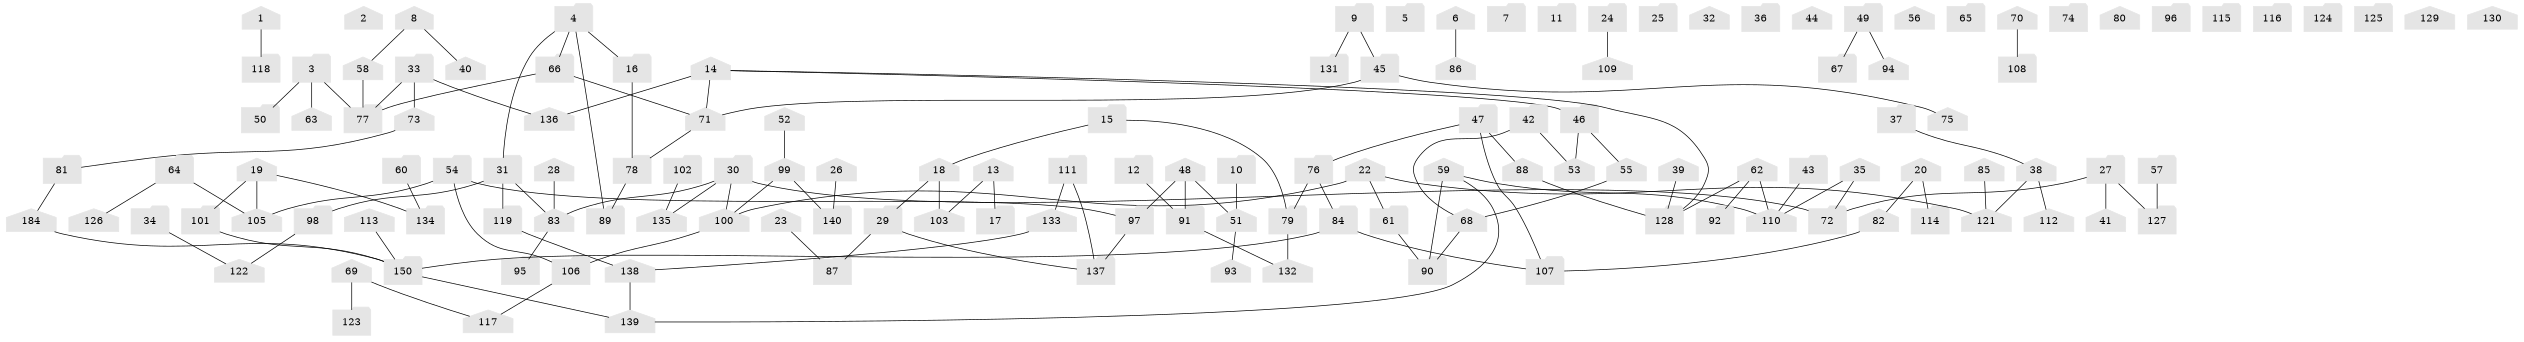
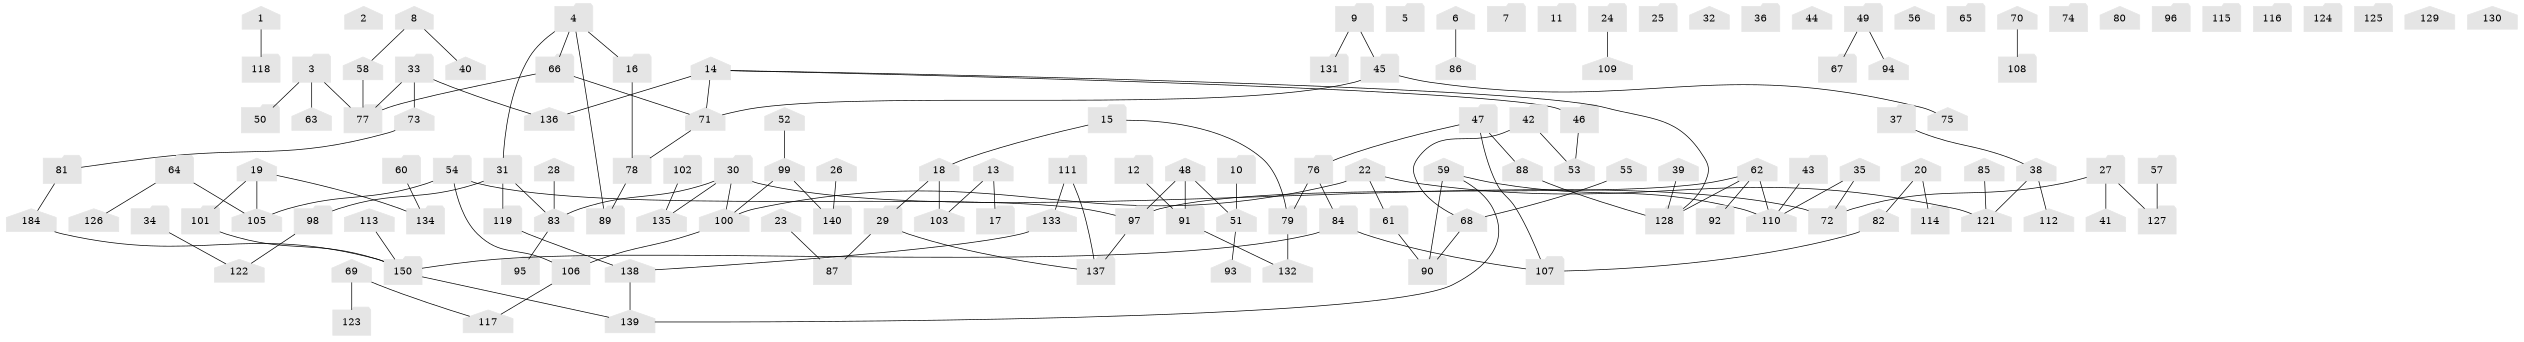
edge "46" -- "55": removed
edge "62" -- "97": added
